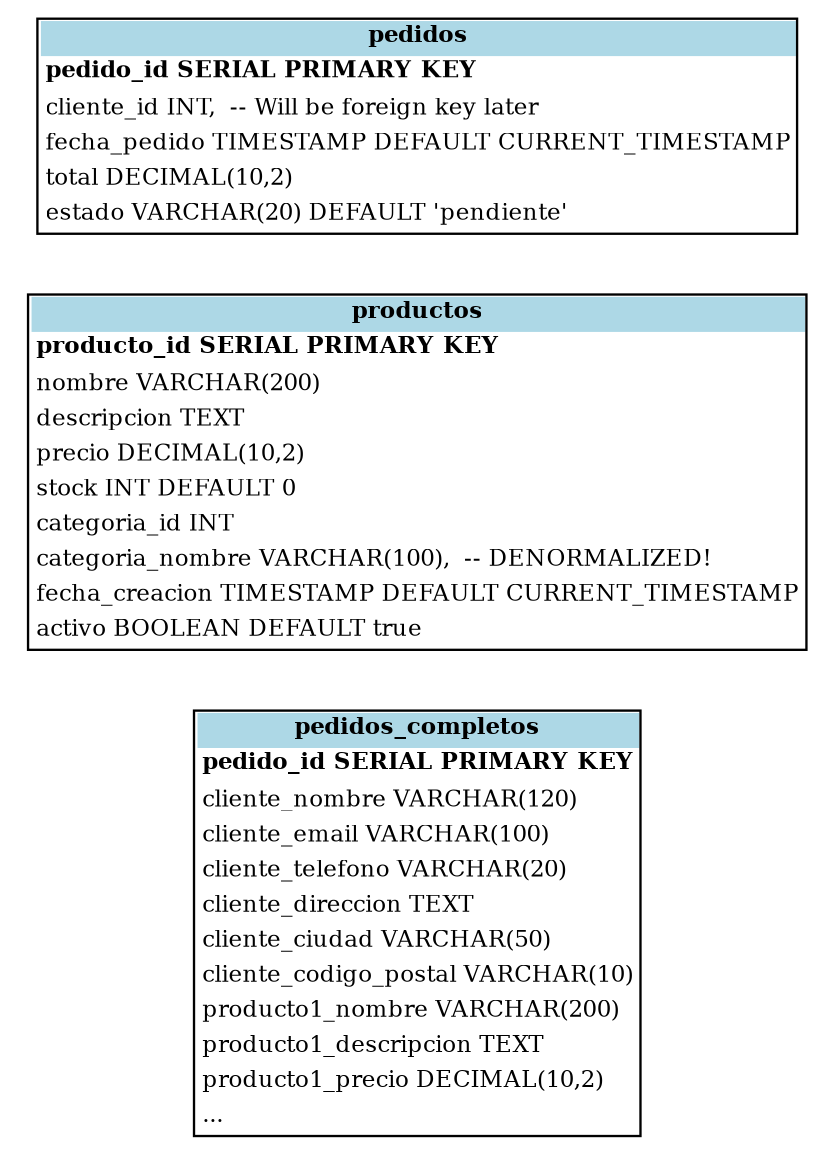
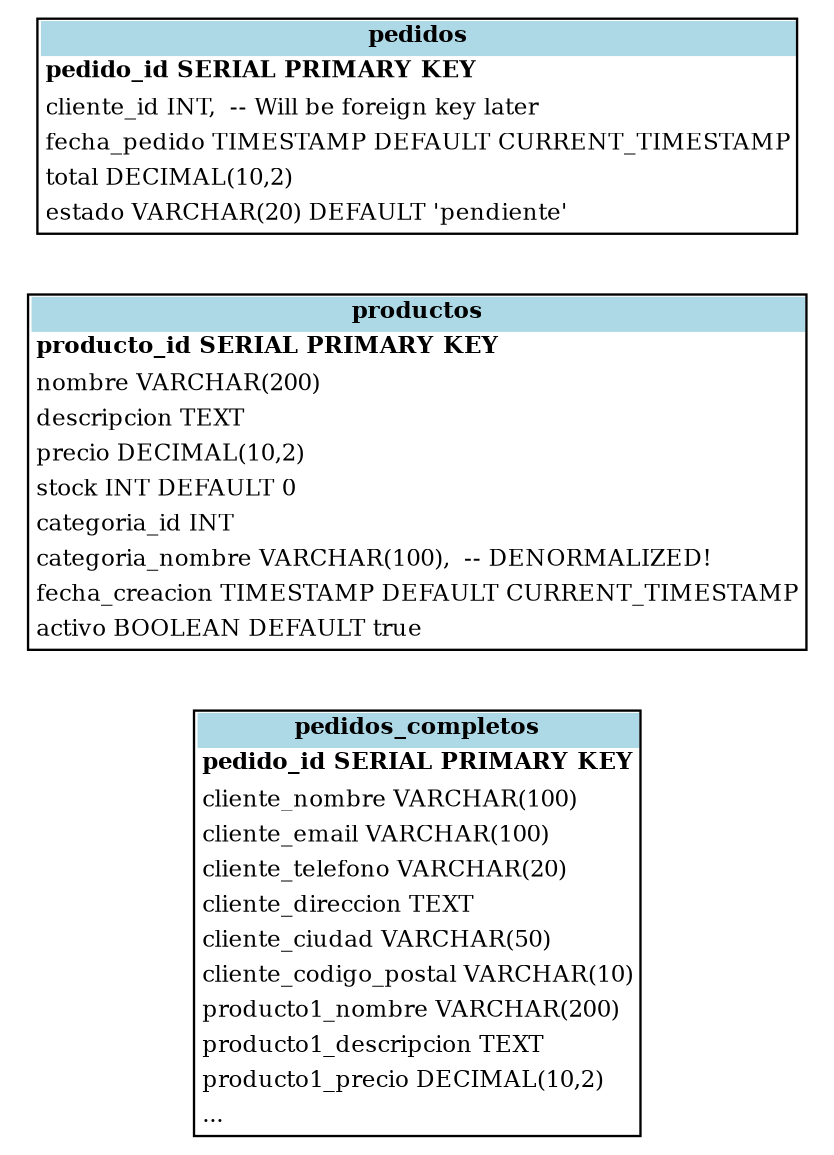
node "pedidos_completos": text "cliente_nombre VARCHAR(120)" -> "cliente_nombre VARCHAR(100)"
